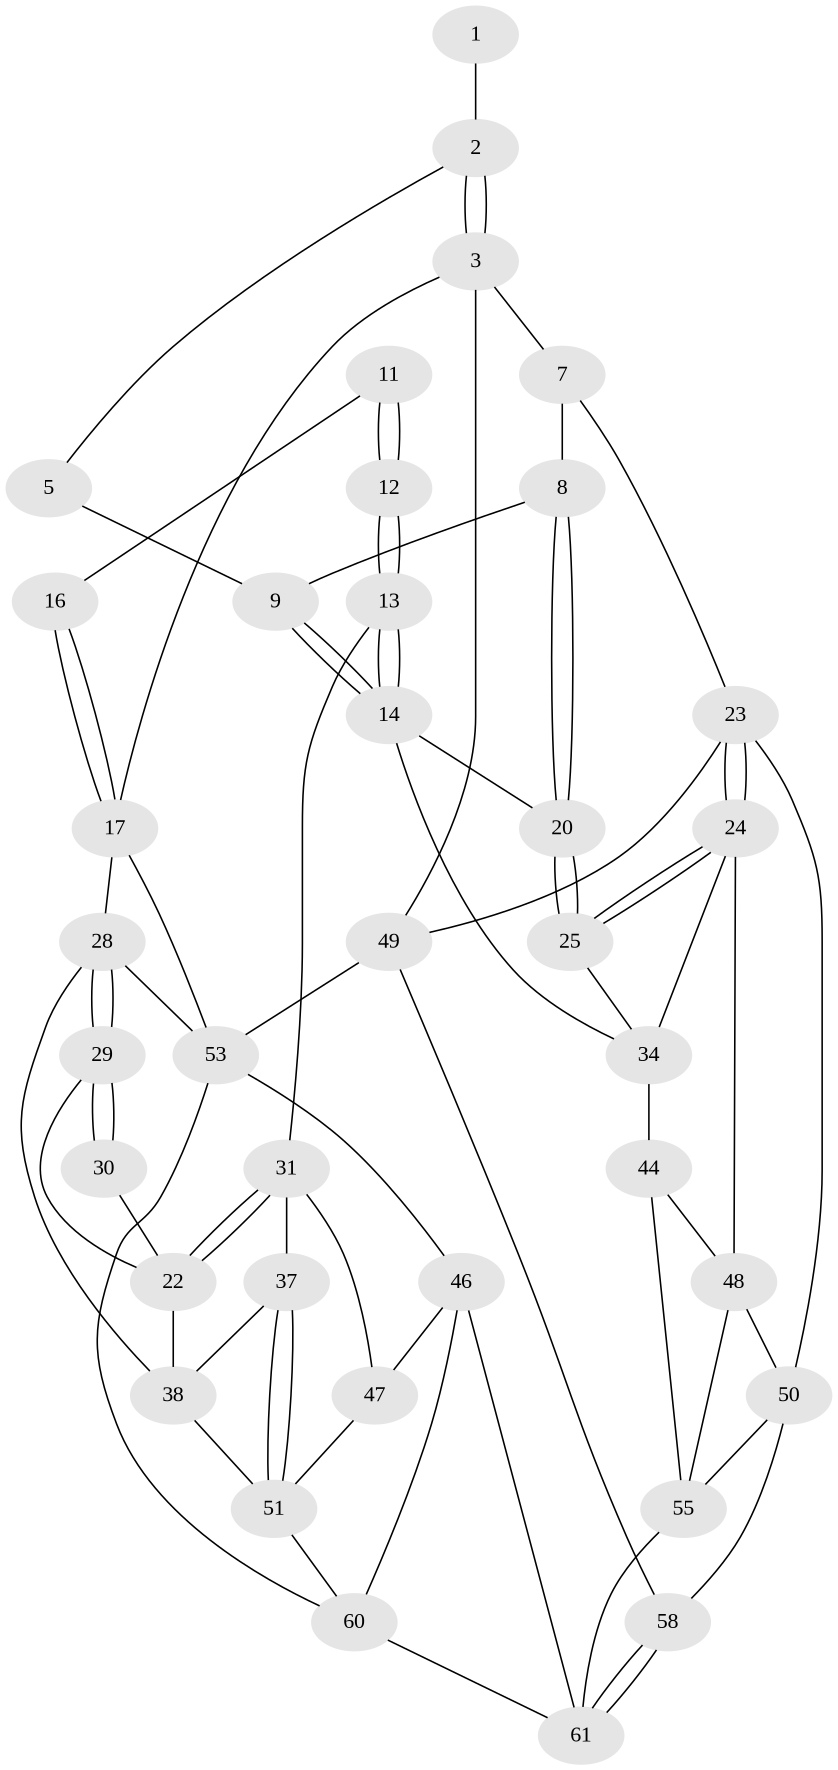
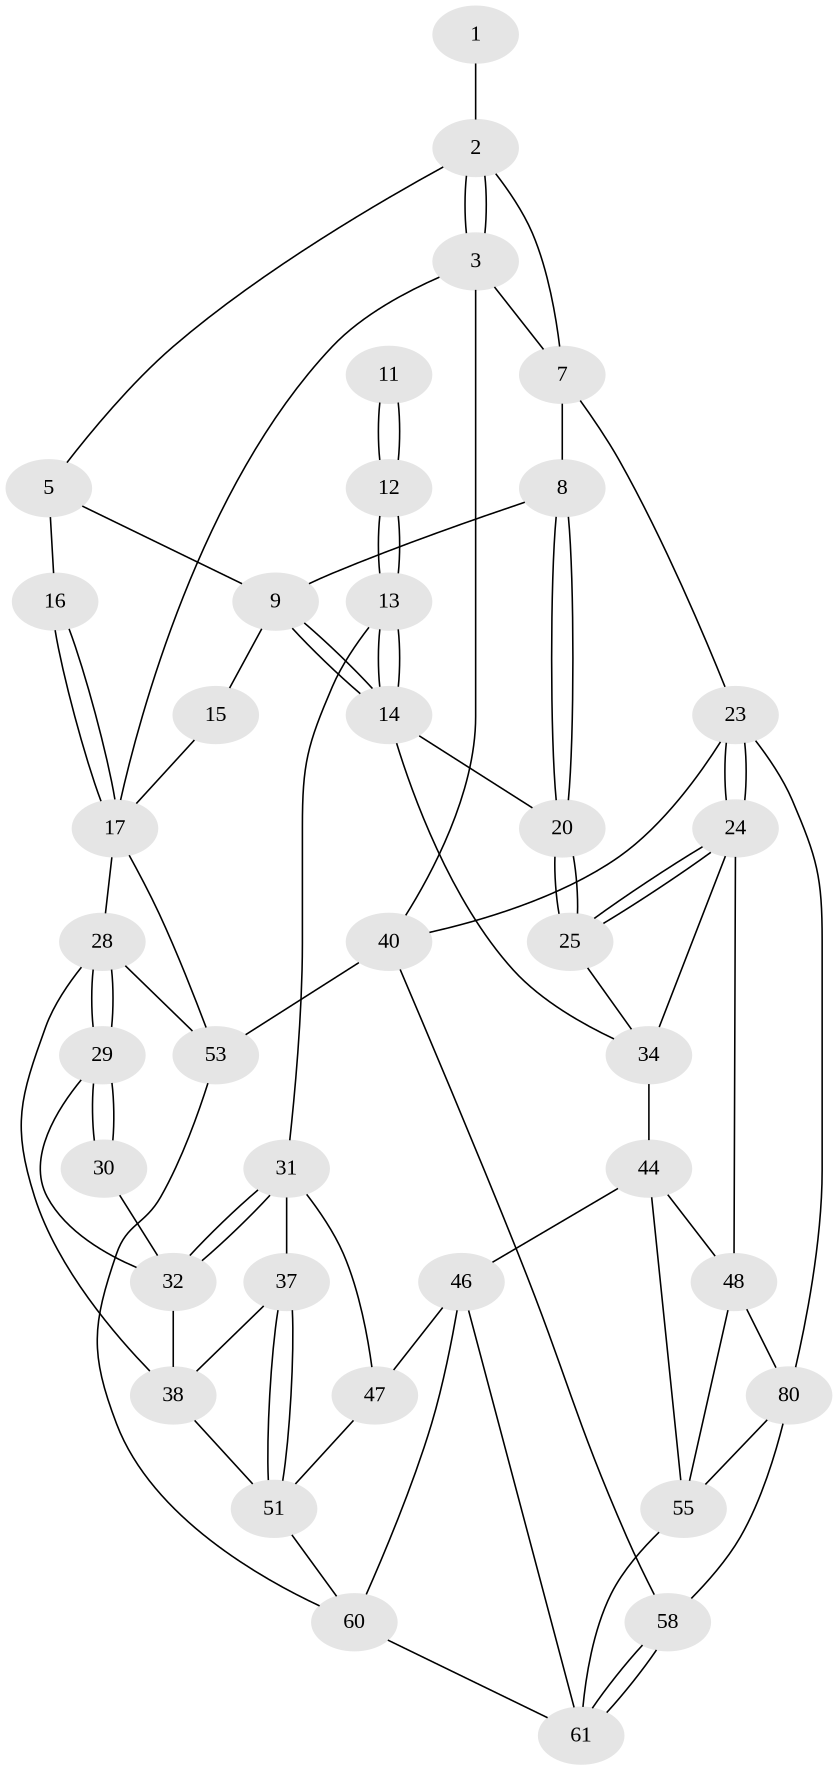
edge "2" -- "7": added
edge "11" -- "16": now "5" -- "16"
node "15": added
node "49": label "49" -> "40"
edge "53" -- "46": now "44" -- "46"
node "22": label "22" -> "32"
node "50": label "50" -> "80"
